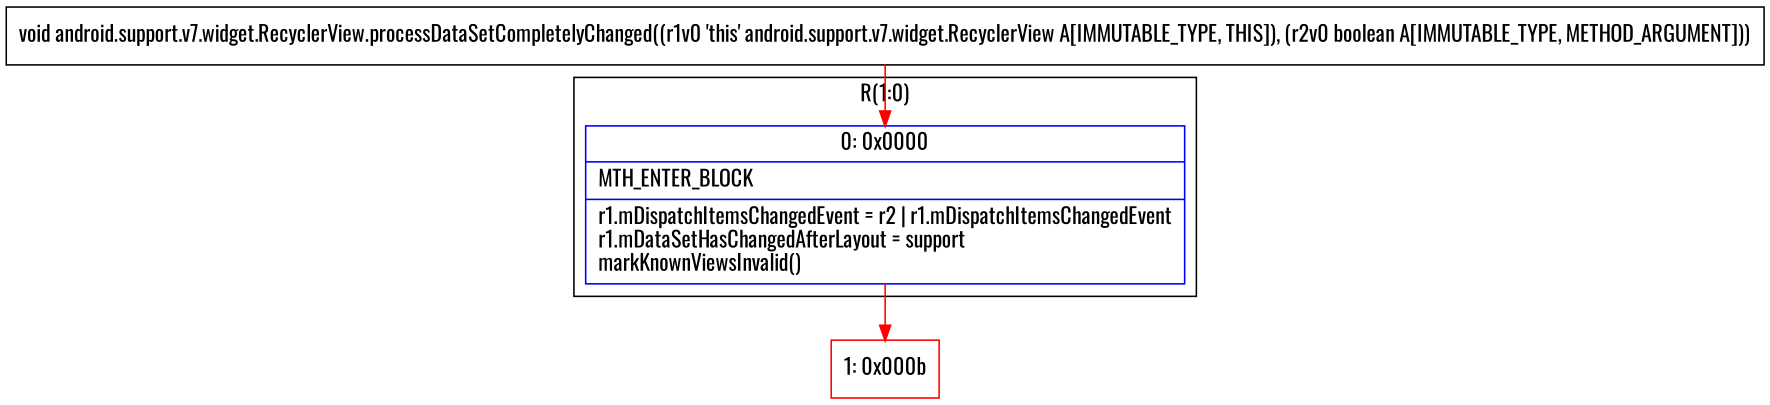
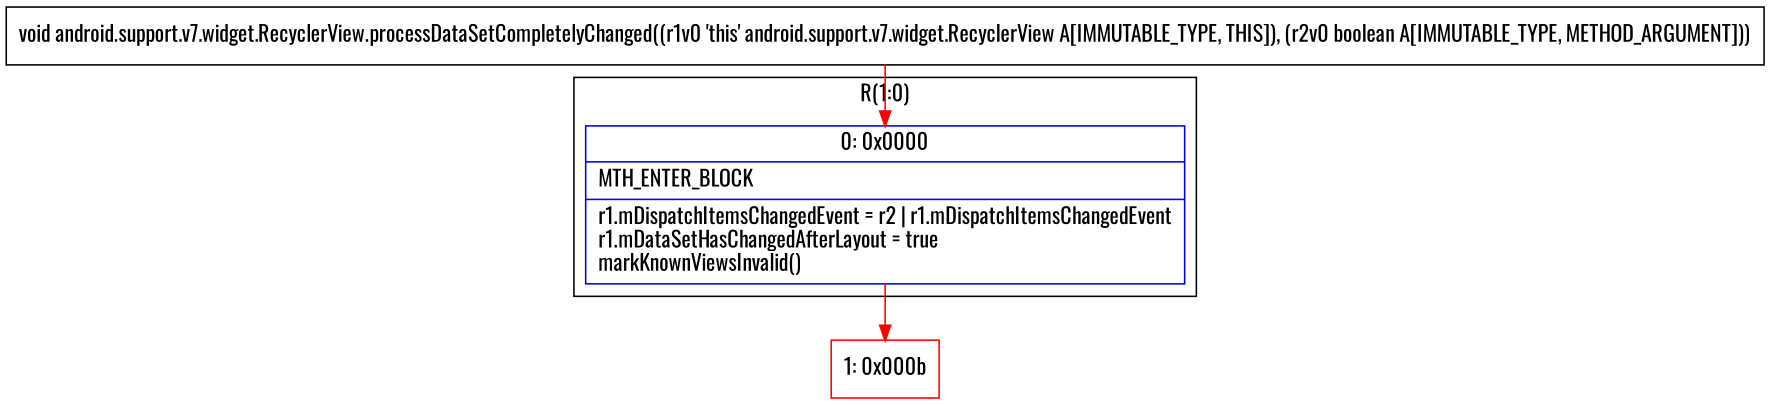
node "0: 0x0000": text "r1.mDataSetHasChangedAfterLayout = support" -> "r1.mDataSetHasChangedAfterLayout = true"
